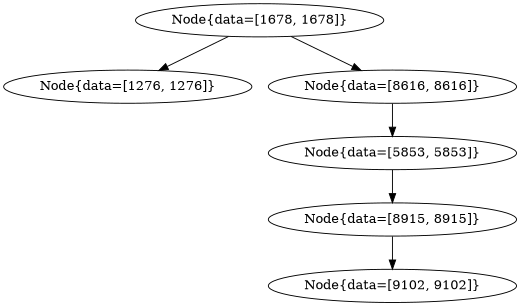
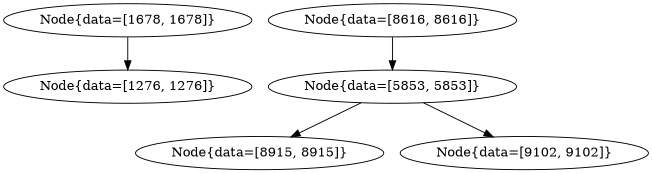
edge "Node{data=[1678, 1678]}" -> "Node{data=[8616, 8616]}": removed
edge "Node{data=[8915, 8915]}" -> "Node{data=[9102, 9102]}": now "Node{data=[5853, 5853]}" -> "Node{data=[9102, 9102]}"
